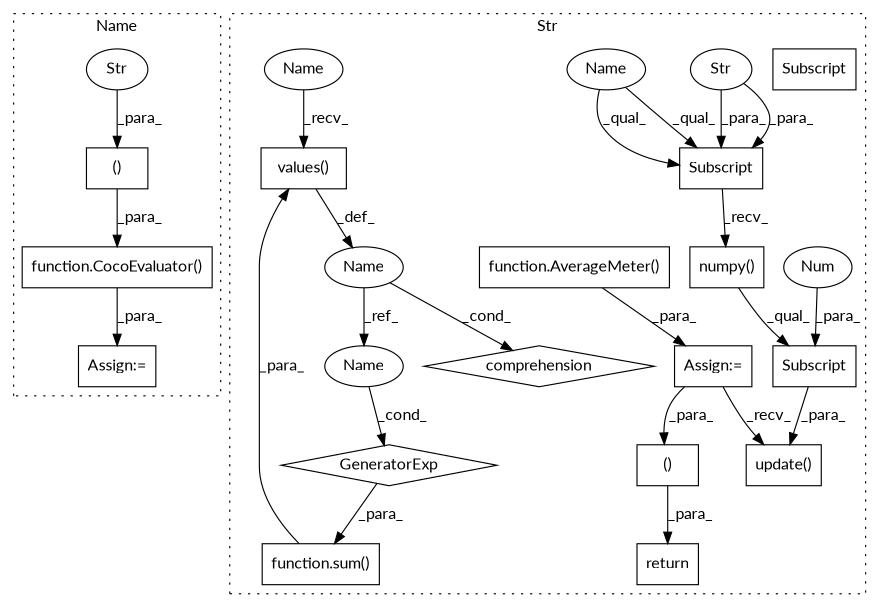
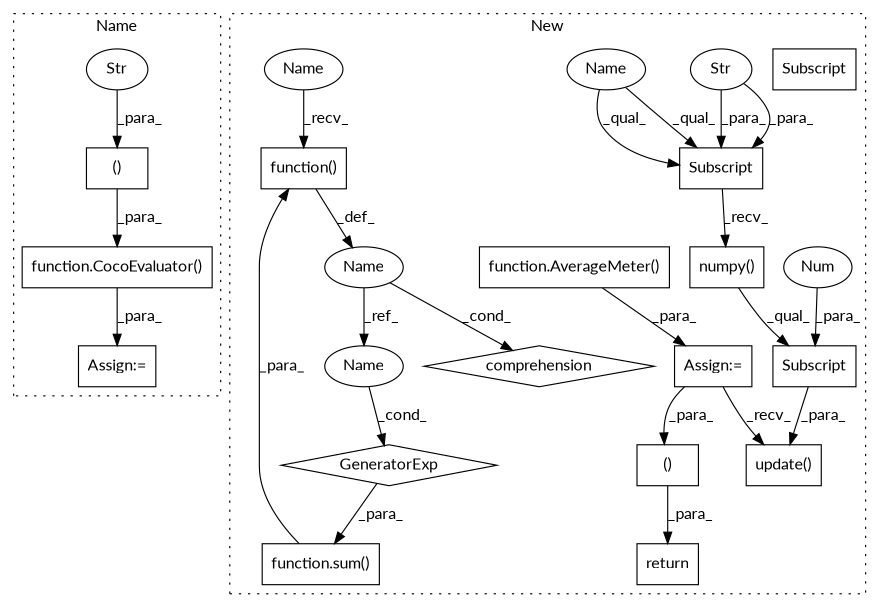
cluster "Str": label "Str" -> "New"
node "values()": label "values()" -> "function()"
